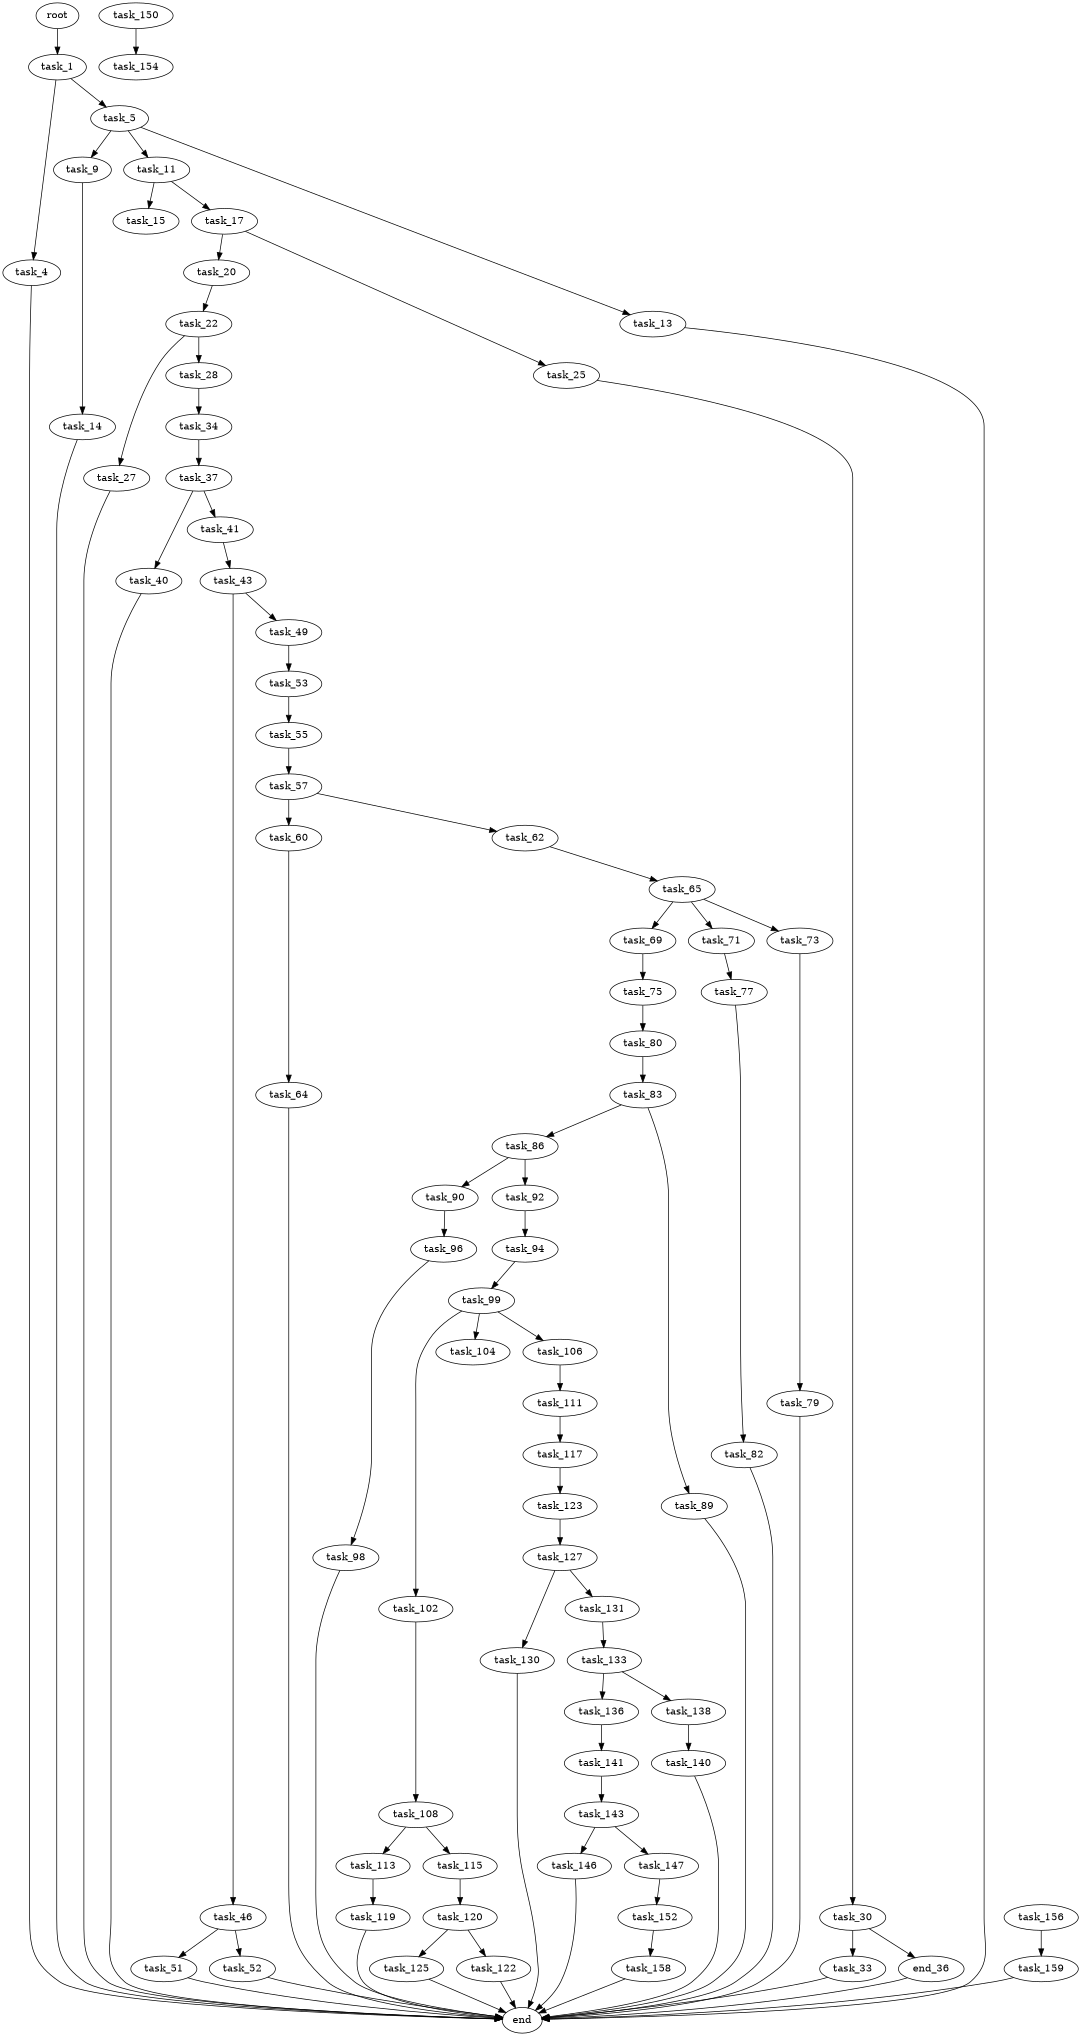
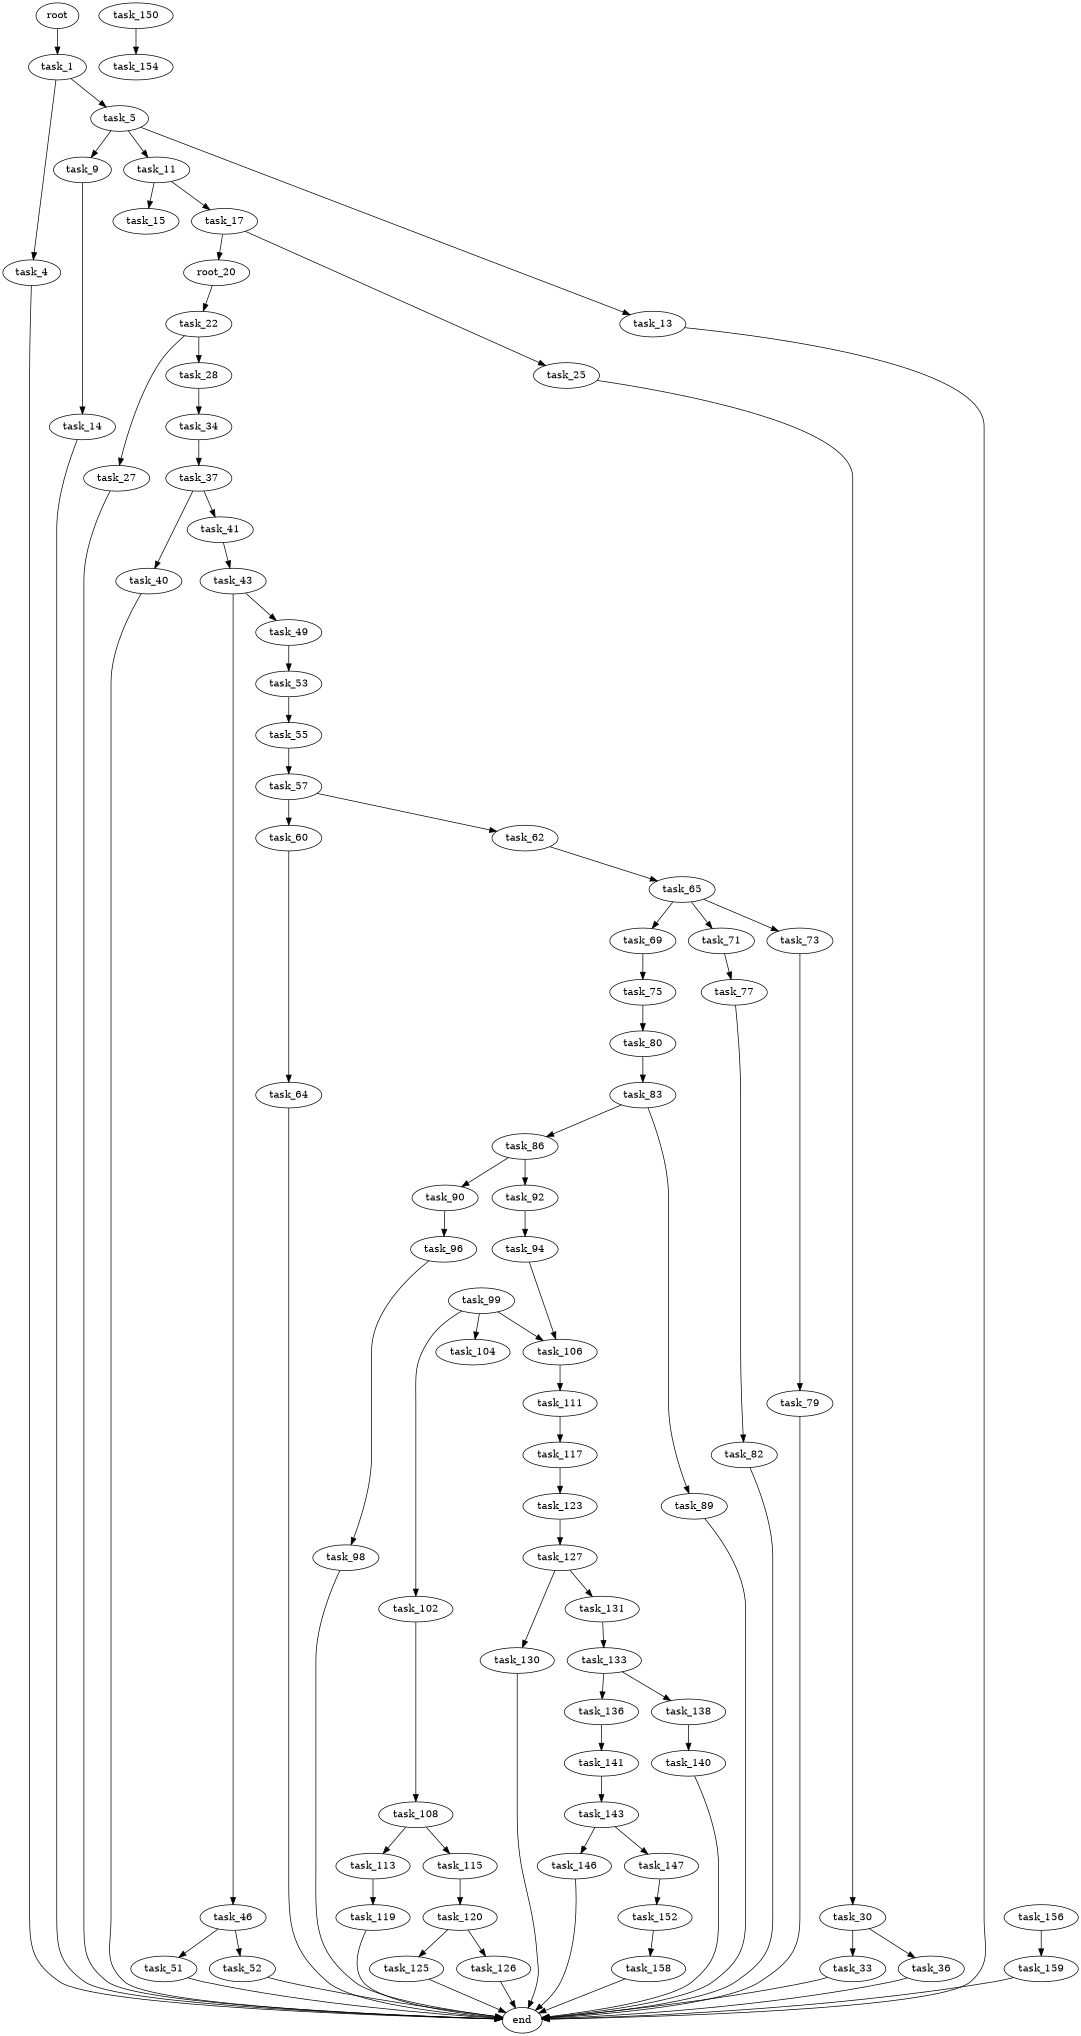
node "task_20": label "task_20" -> "root_20"
edge "task_94" -> "task_99": now "task_94" -> "task_106"
node "task_122": label "task_122" -> "task_126"
node "end_36": label "end_36" -> "task_36"
